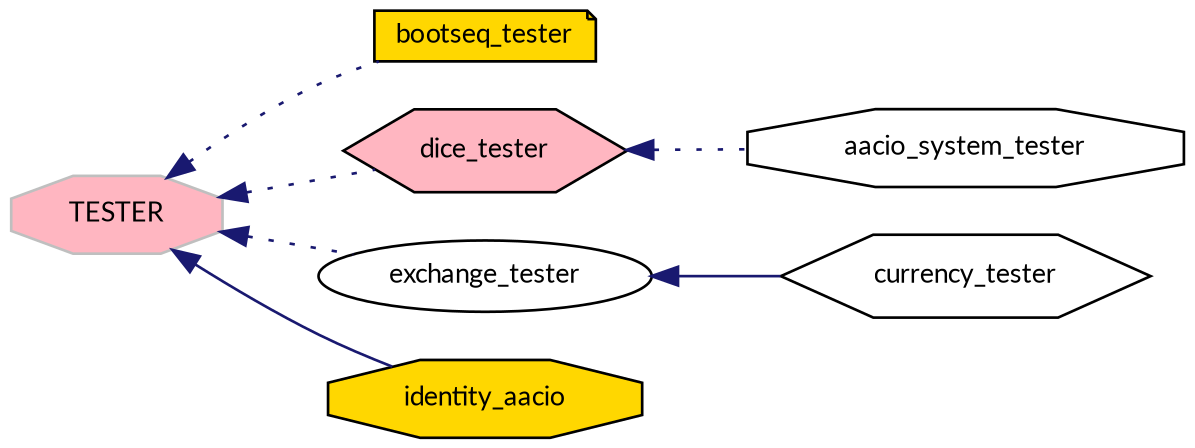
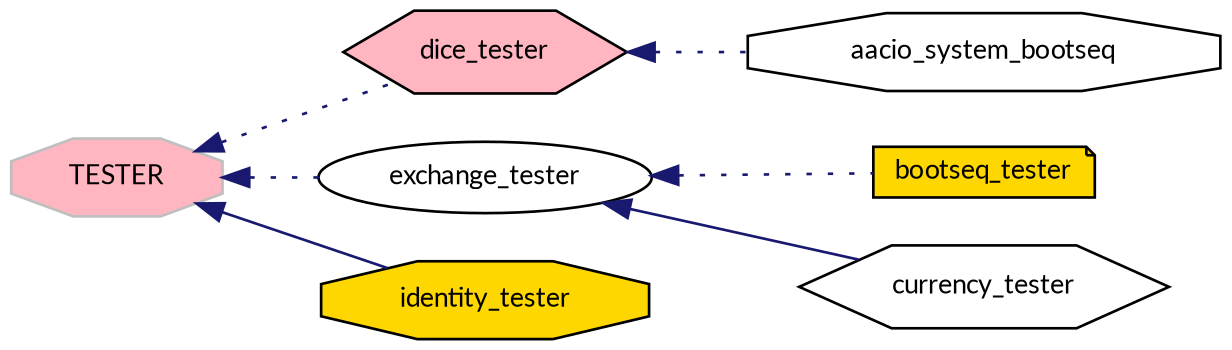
edge "bootseq_tester" -> "TESTER": now "bootseq_tester" -> "exchange_tester"
node "aacio_system_tester": label "aacio_system_tester" -> "aacio_system_bootseq"
node "identity_aacio": label "identity_aacio" -> "identity_tester"
